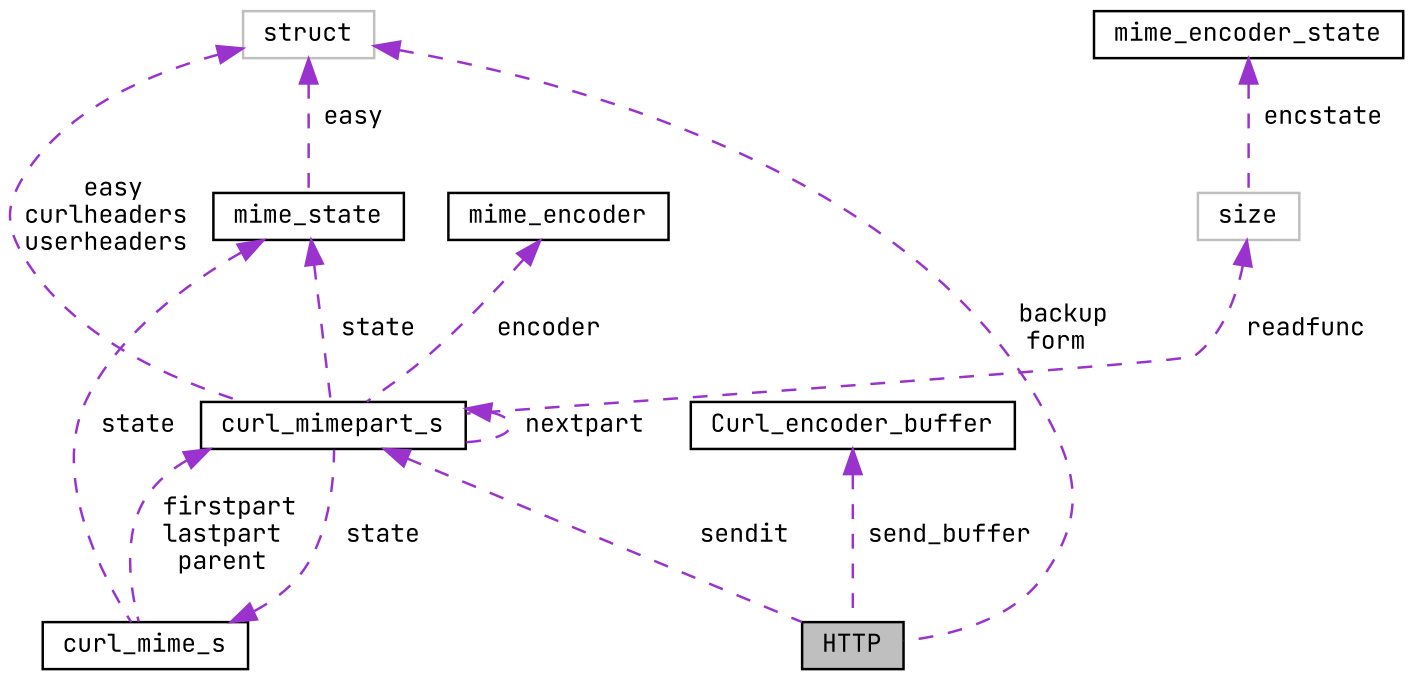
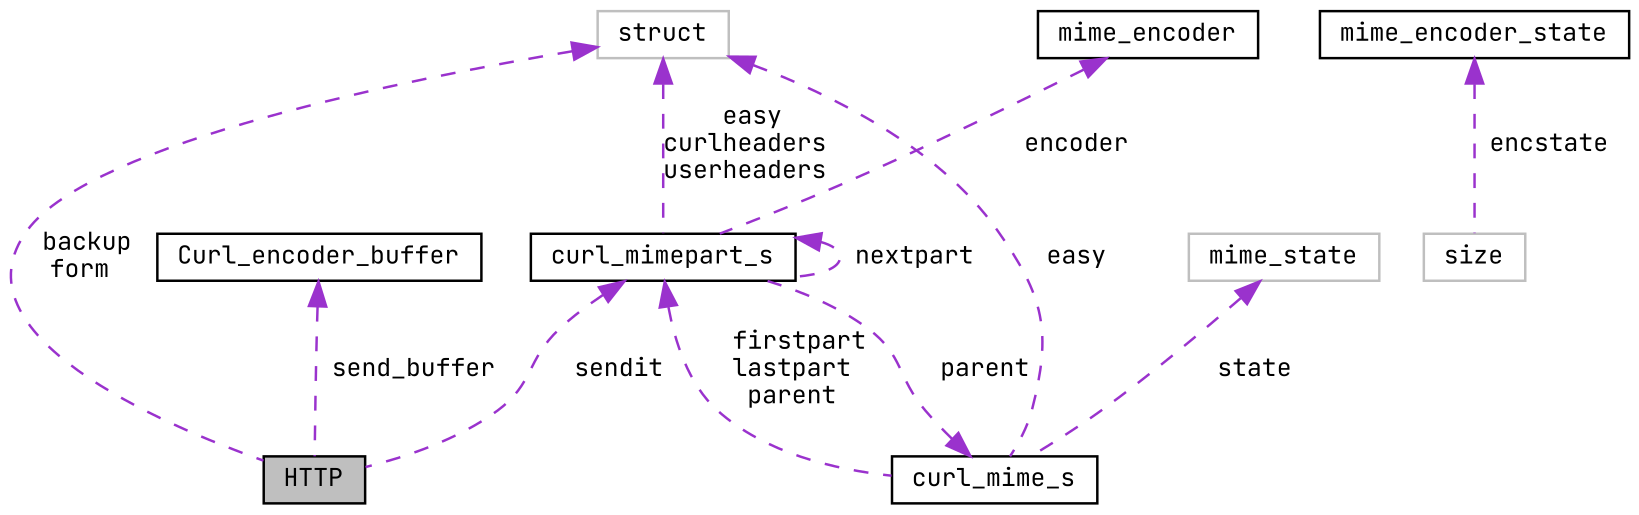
edge "mime_state" -> "struct": now "curl_mime_s" -> "struct"
node "mime_state": color black -> grey75
edge "curl_mimepart_s" -> "mime_state": removed, label "state"
edge "curl_mimepart_s" -> "size": removed, label "readfunc"
edge "curl_mimepart_s" -> "curl_mime_s": label " state" -> " parent"
